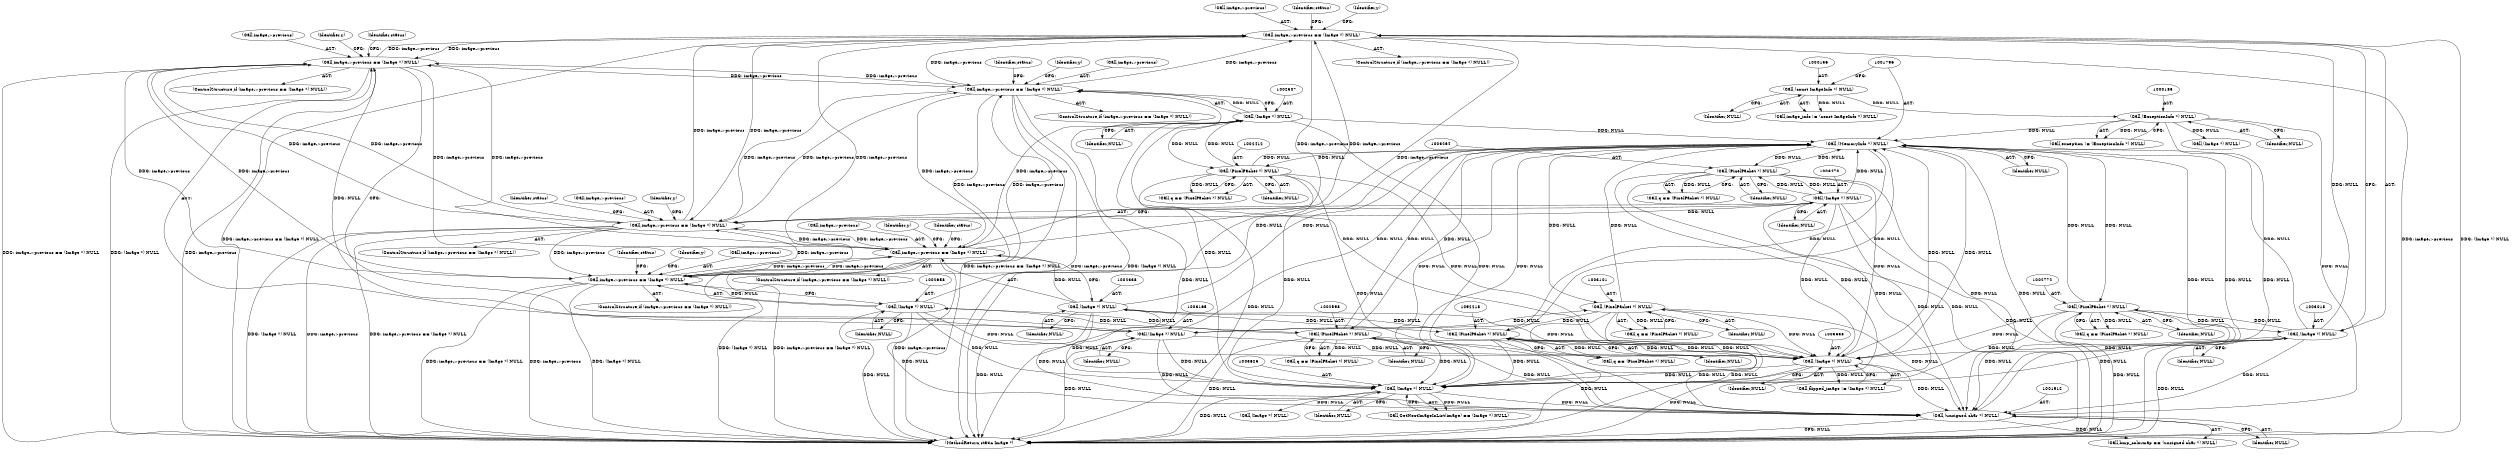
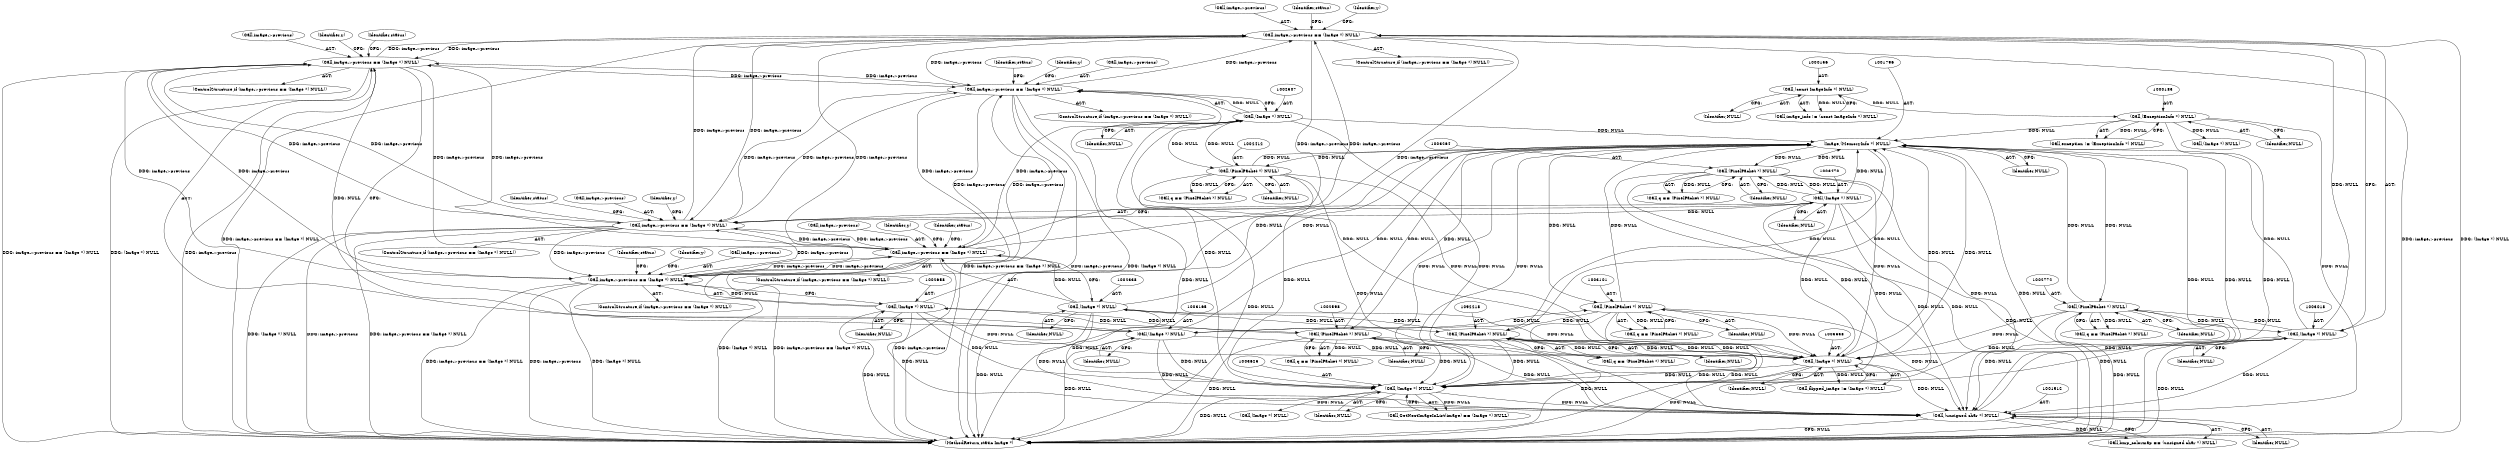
edge "1001796" -> "(Call,(const ImageInfo *) NULL)": now "(Call,image_info != (const ImageInfo *) NULL)" -> "(Call,(const ImageInfo *) NULL)"
node "(Call,(MemoryInfo *) NULL)": label "(Call,(MemoryInfo *) NULL)" -> "(Image,(MemoryInfo *) NULL)"
edge "(Call,bmp_colormap == (unsigned char *) NULL)" -> "(Call,(unsigned char *) NULL)": added, label "CFG:"
